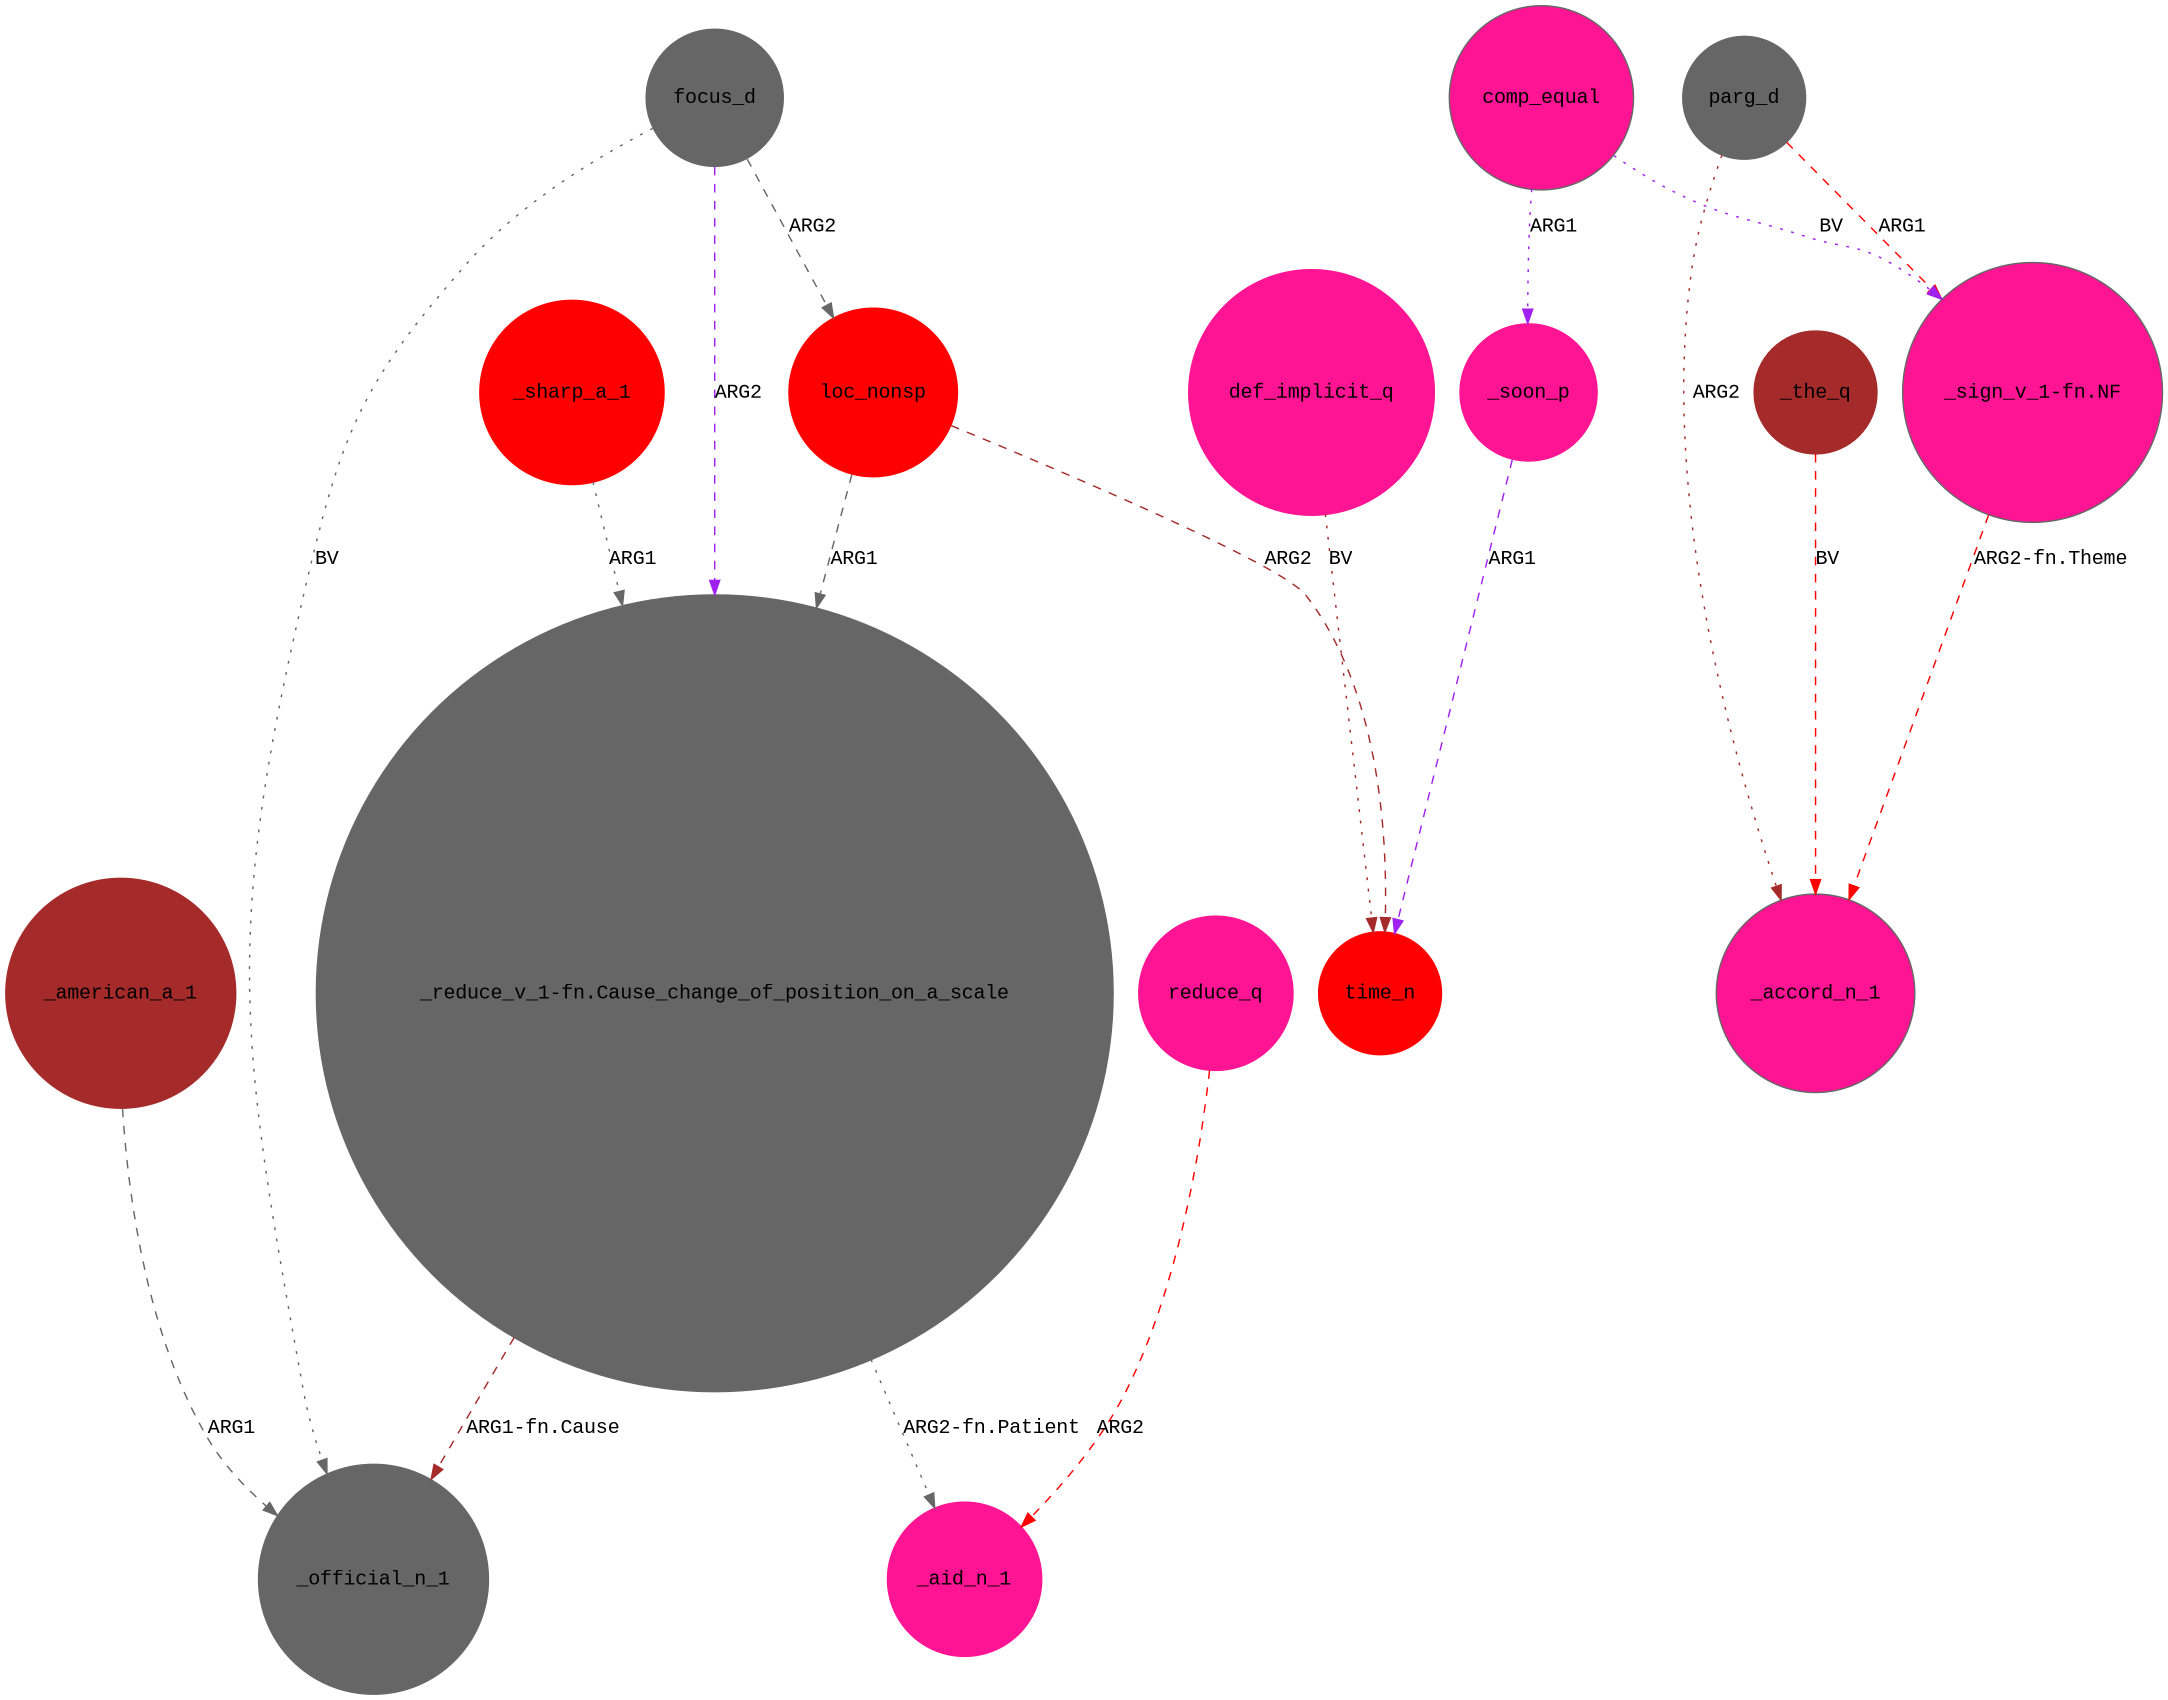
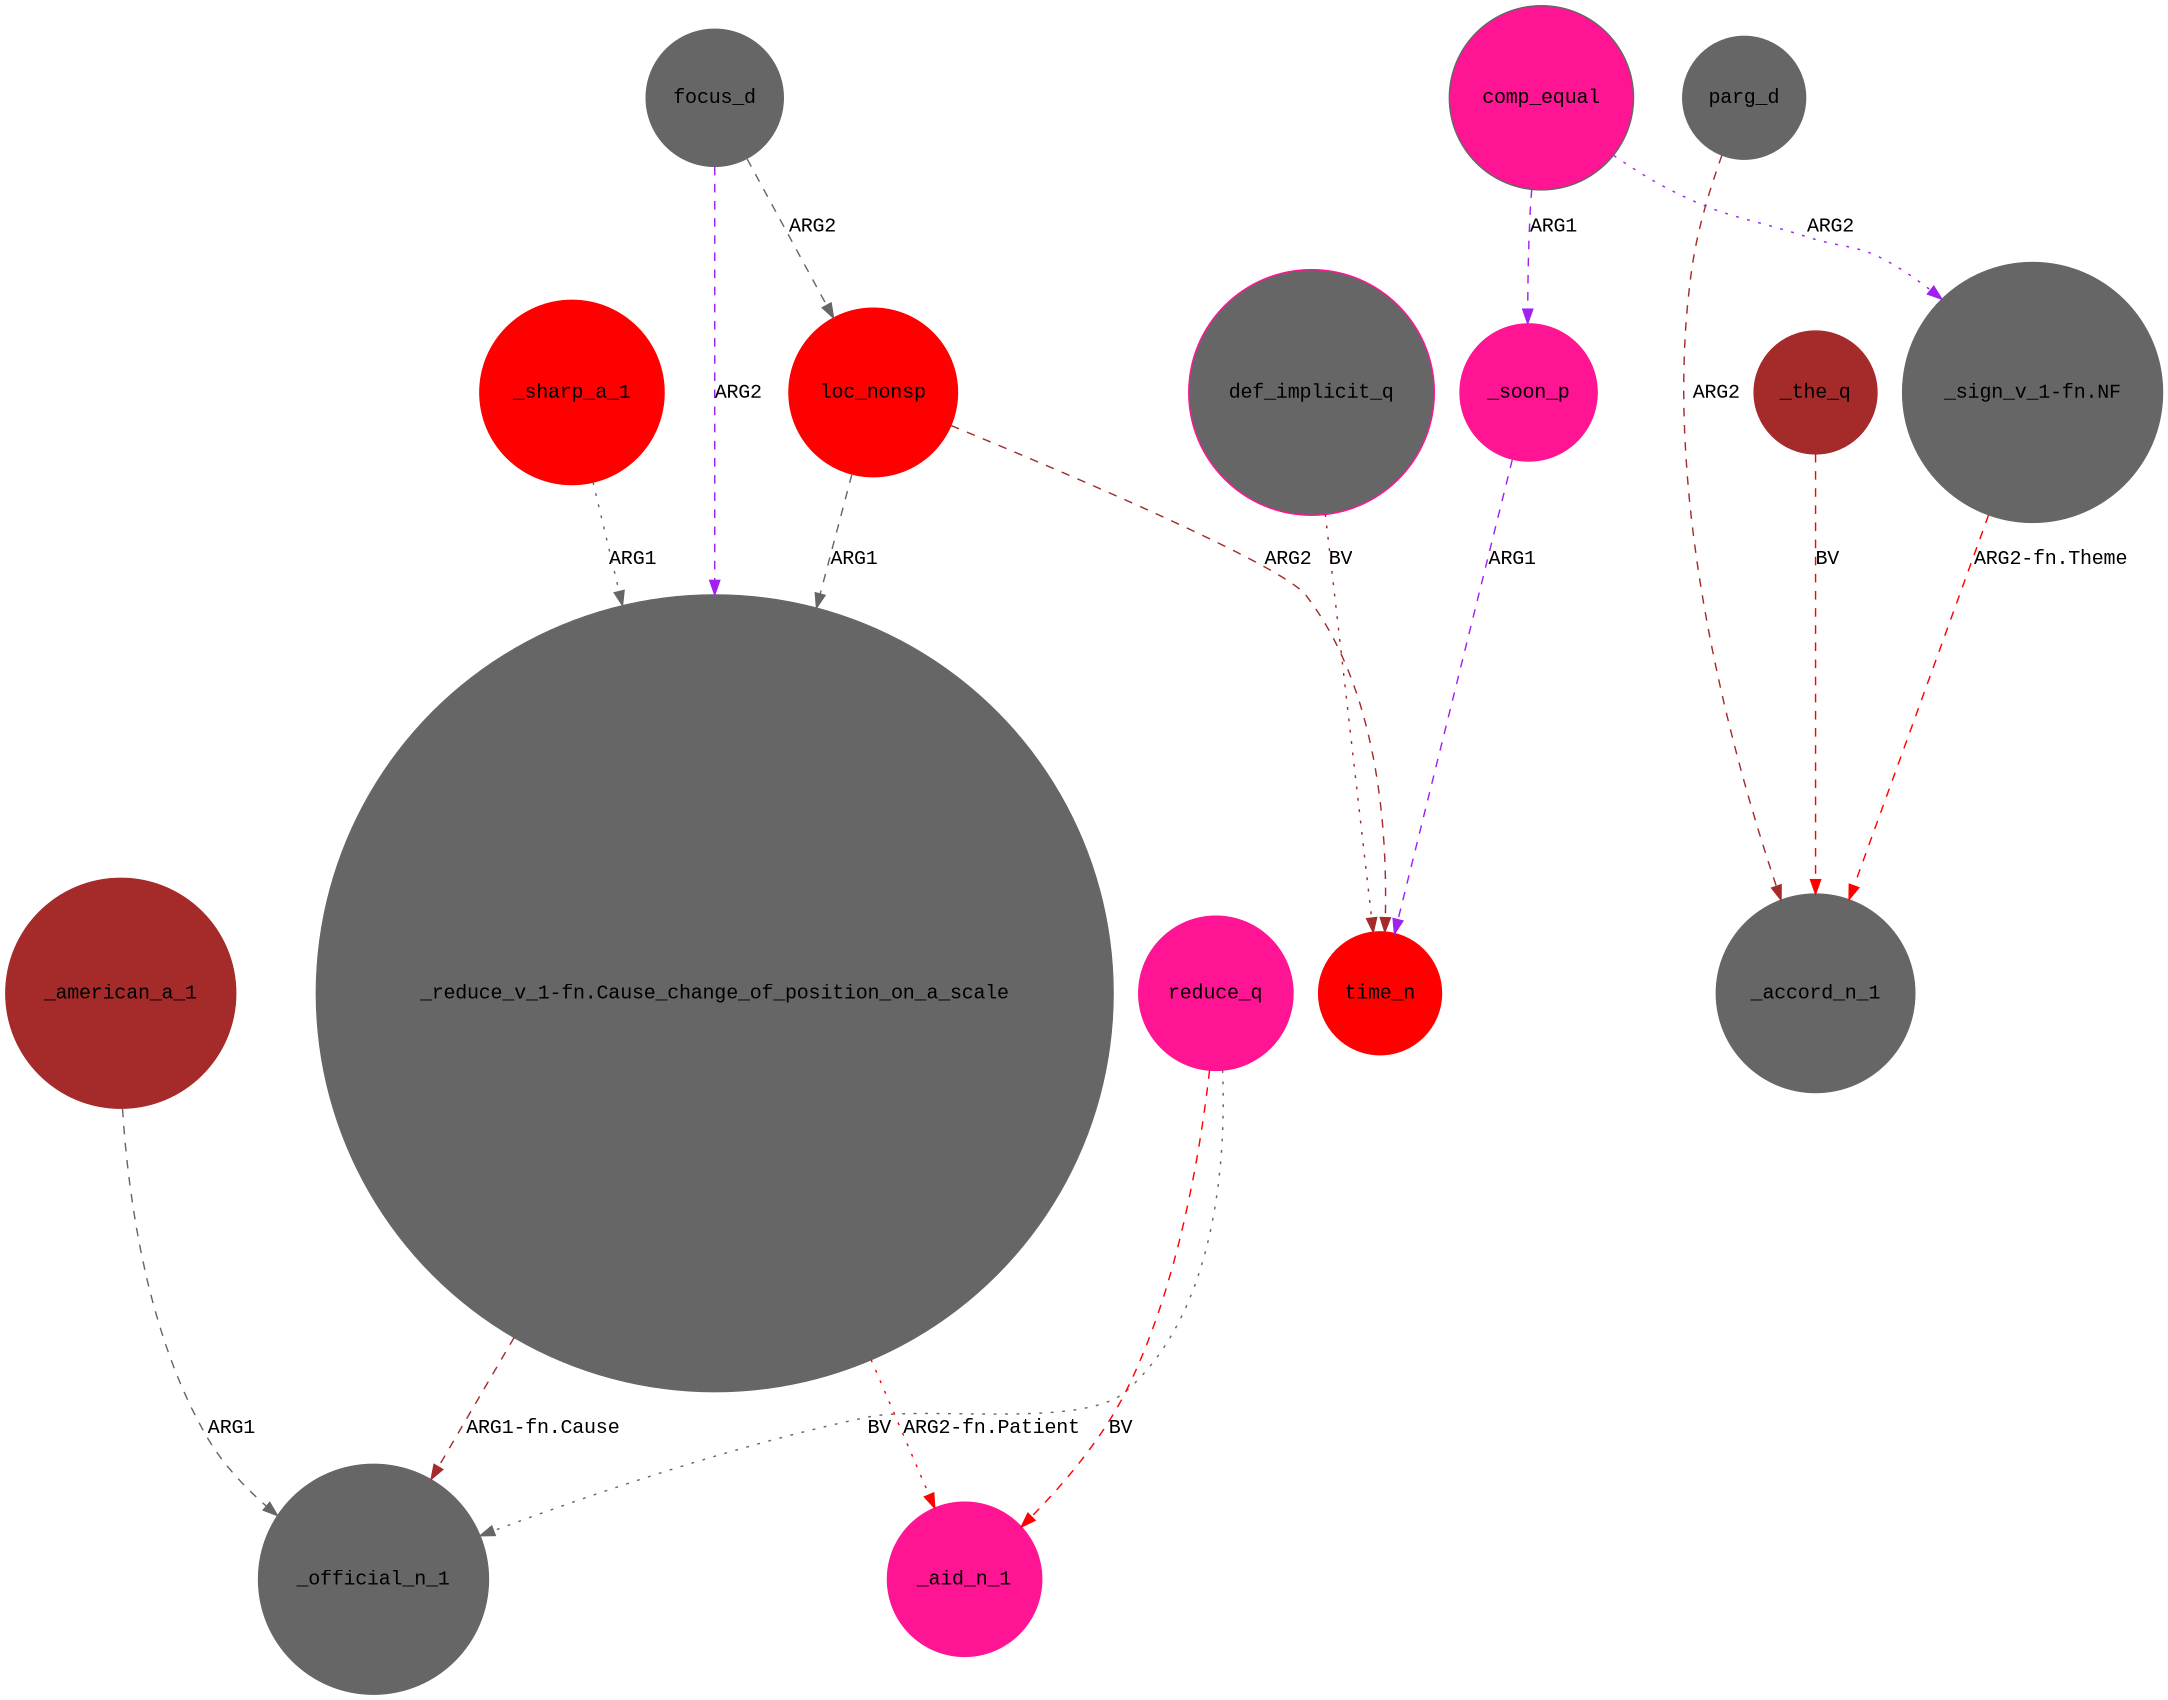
edge "parg_d" -> "_sign_v_1-fn.NF": removed, label "ARG1"
edge "comp_equal" -> "_sign_v_1-fn.NF": label "BV" -> "ARG2"
edge "comp_equal" -> "_soon_p": style dotted -> dashed
node "def_implicit_q": fillcolor deeppink -> gray40
node "_sign_v_1-fn.NF": fillcolor deeppink -> gray40
edge "parg_d" -> "_accord_n_1": style dotted -> dashed
edge "focus_d" -> "_official_n_1": now "reduce_q" -> "_official_n_1"
node "_accord_n_1": fillcolor deeppink -> gray40
edge "_reduce_v_1-fn.Cause_change_of_position_on_a_scale" -> "_aid_n_1": color gray40 -> red
edge "reduce_q" -> "_aid_n_1": label "ARG2" -> "BV"
